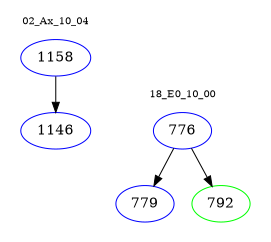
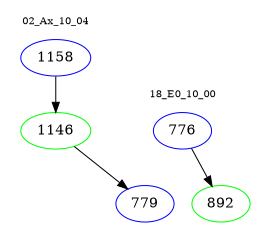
node "1146": color blue -> green
edge "776" -> "779": now "1146" -> "779"
node "792": label "792" -> "892"
